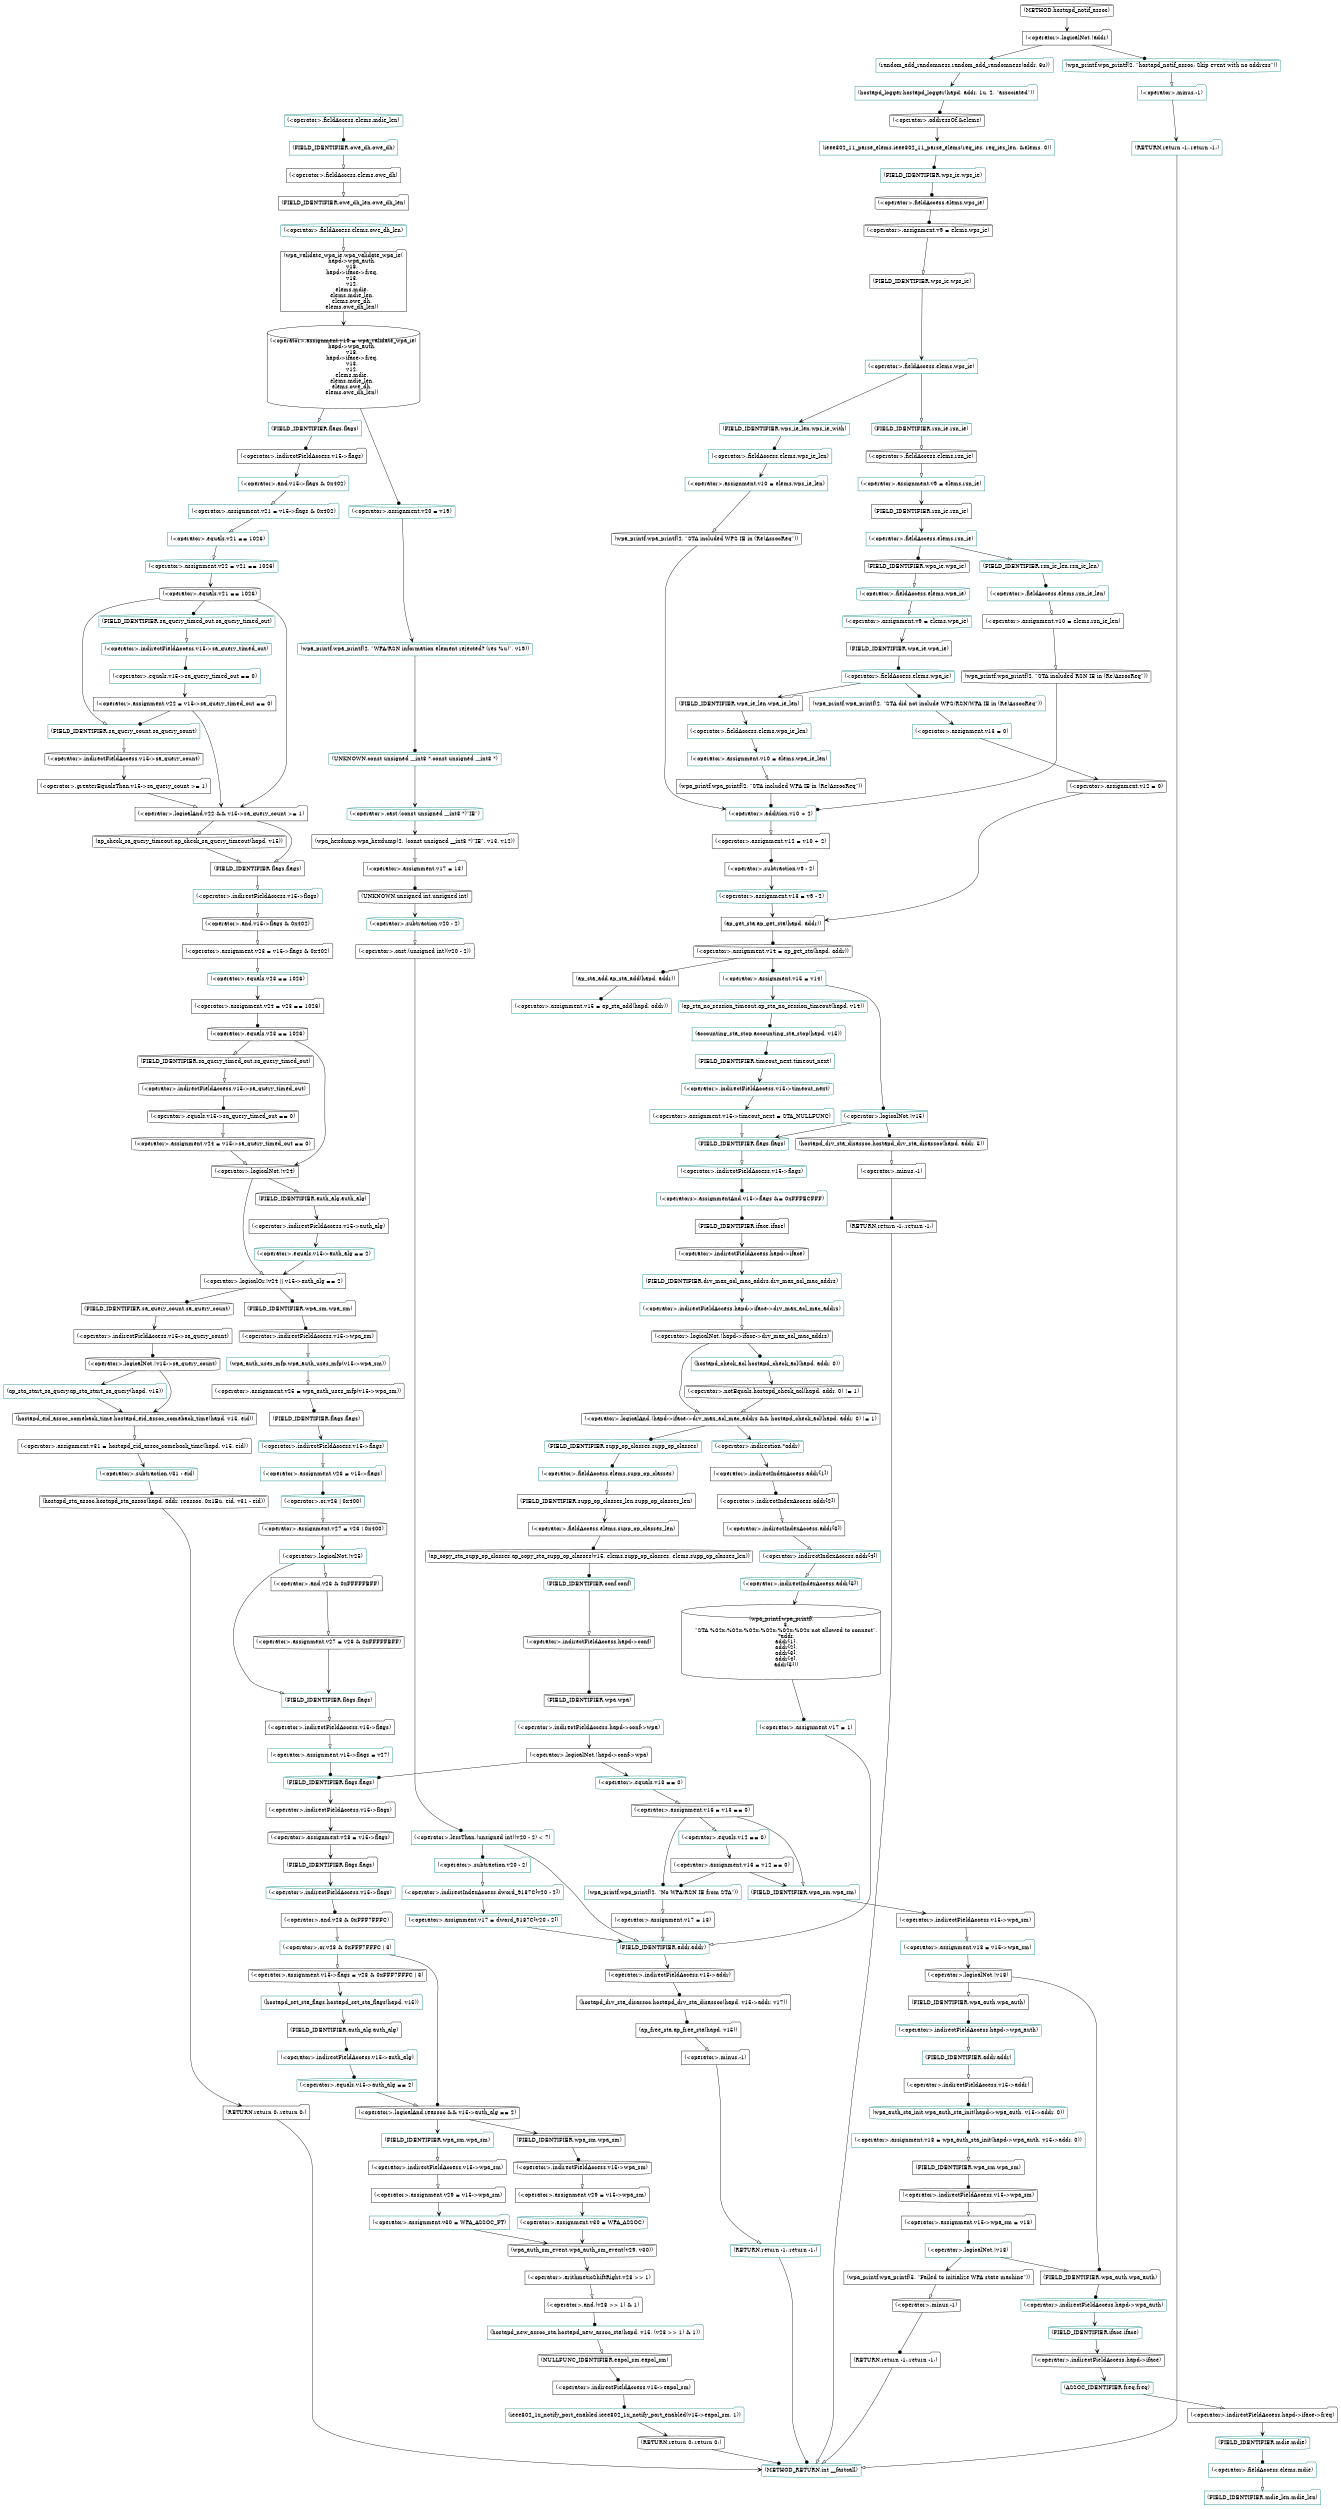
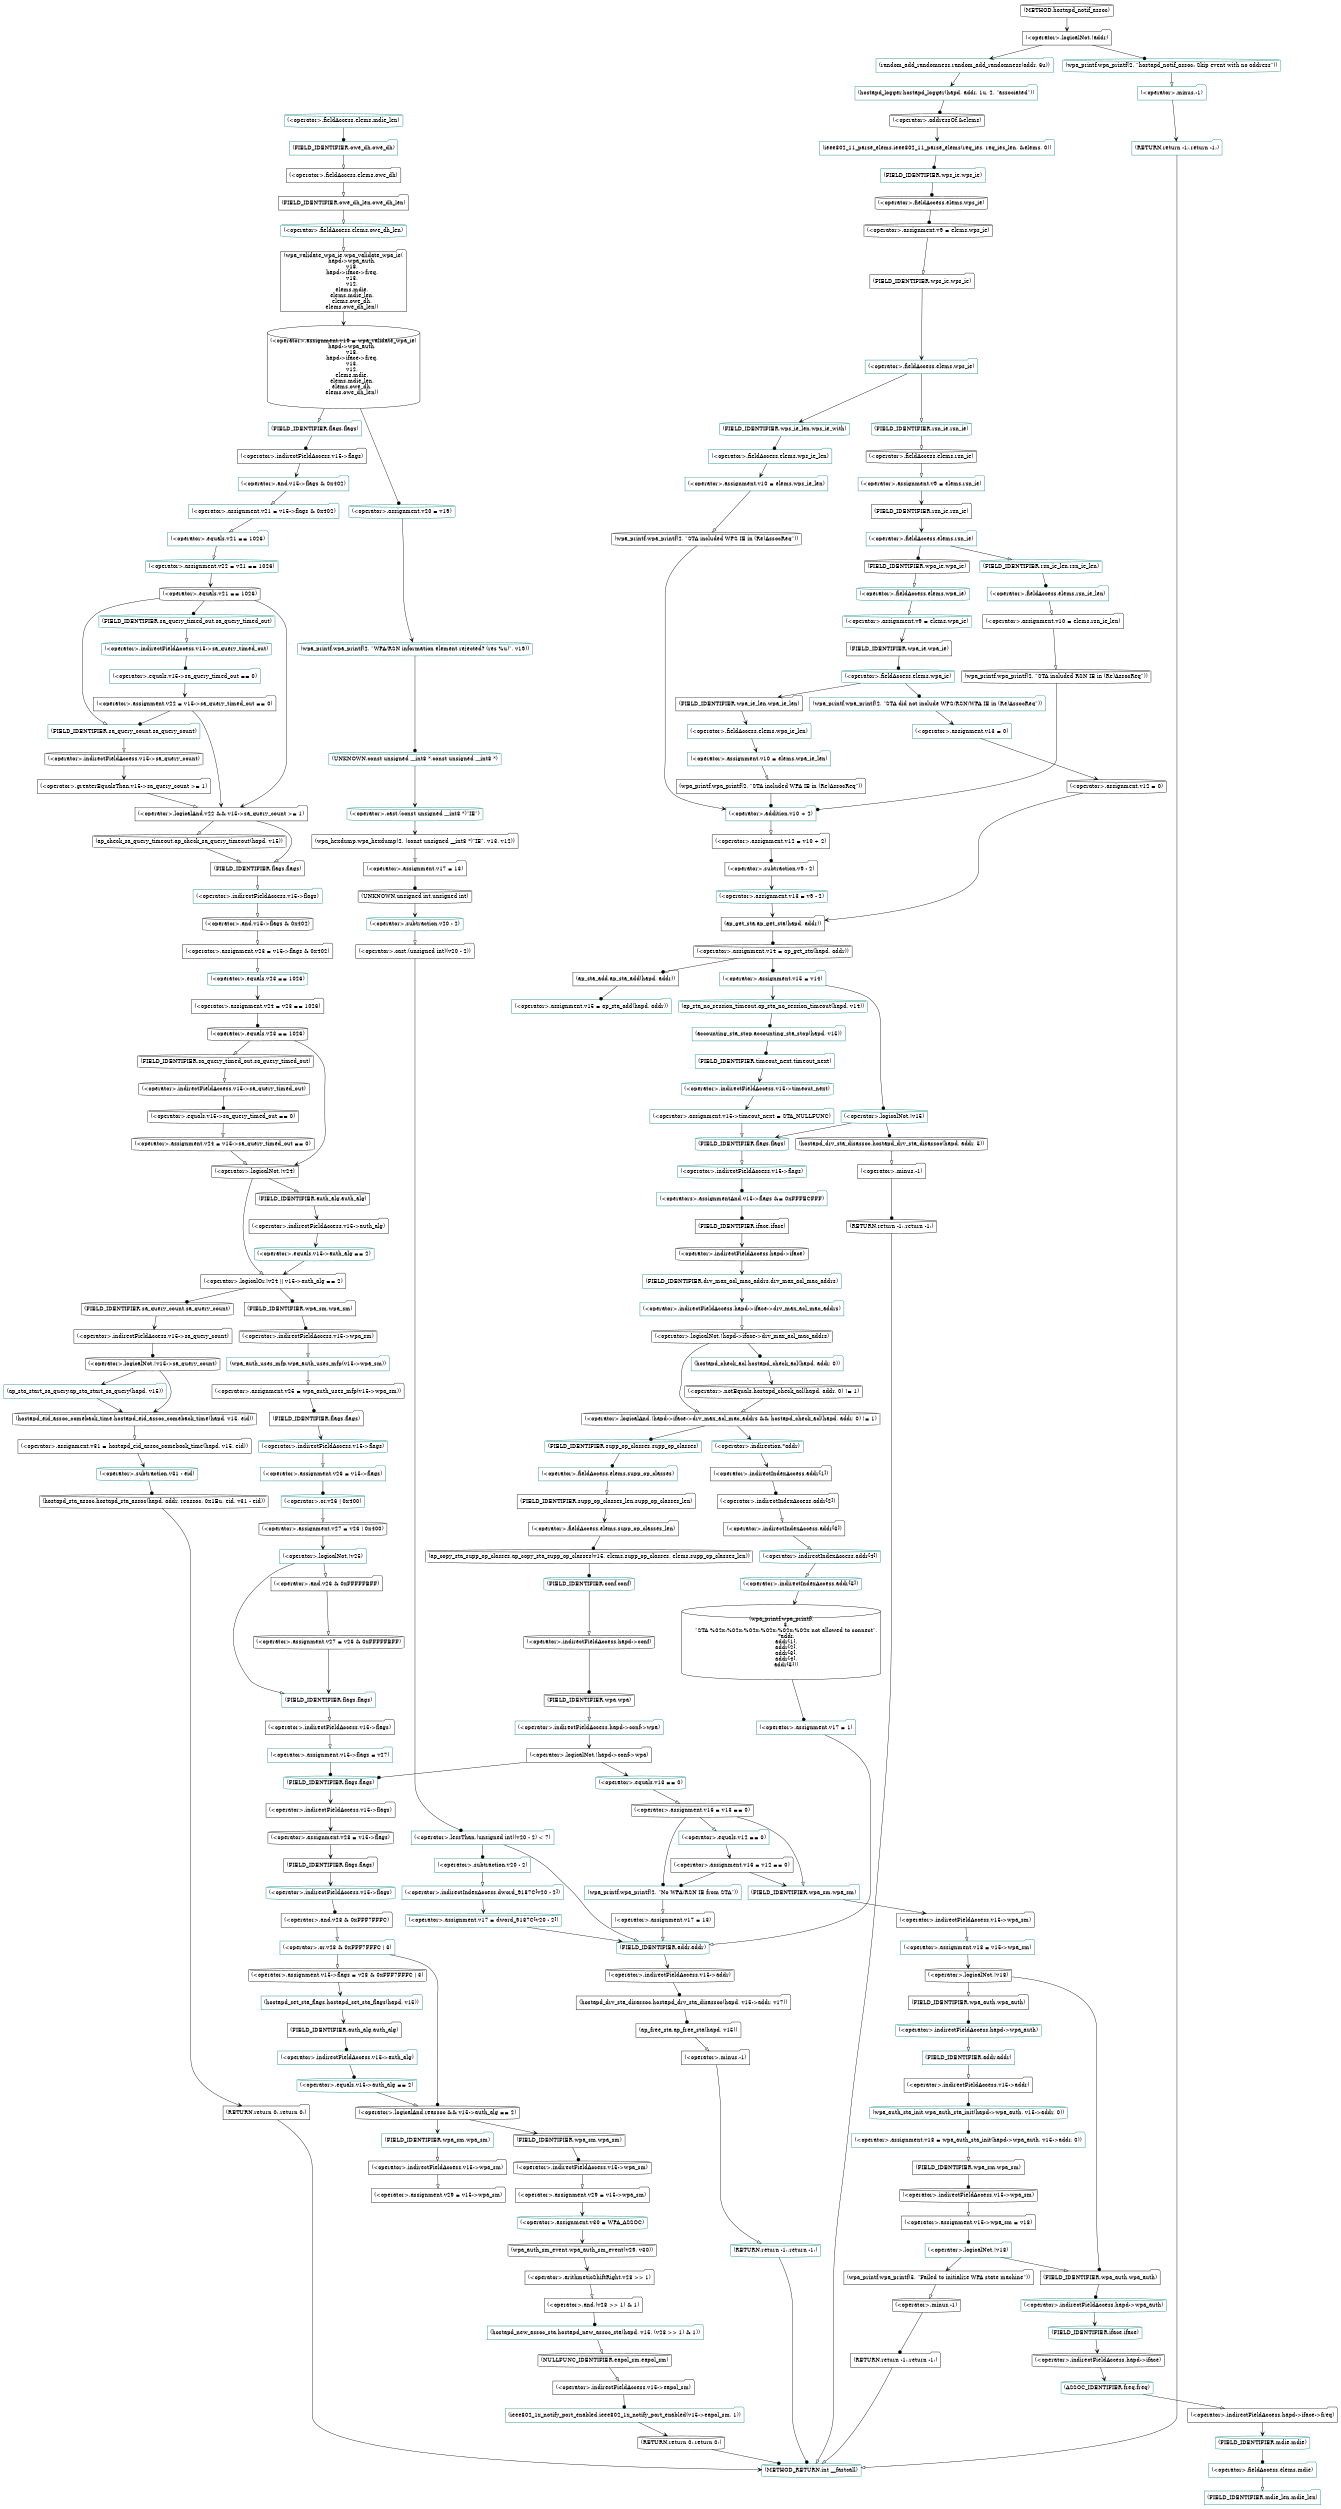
edge "(FIELD_IDENTIFIER,owe_dh_len,owe_dh_len)" -> "(<operator>.fieldAccess,elems.owe_dh_len)": added
edge "(FIELD_IDENTIFIER,wpa,wpa)" -> "(<operator>.indirectFieldAccess,hapd->conf->wpa)": added
node "(<operator>.assignment,v30 = WPA_ASSOC_FT)": removed
edge "(NULLFUNC_IDENTIFIER,eapol_sm,eapol_sm)" -> "(<operator>.indirectFieldAccess,v15->eapol_sm)": arrowhead dot -> onormal
